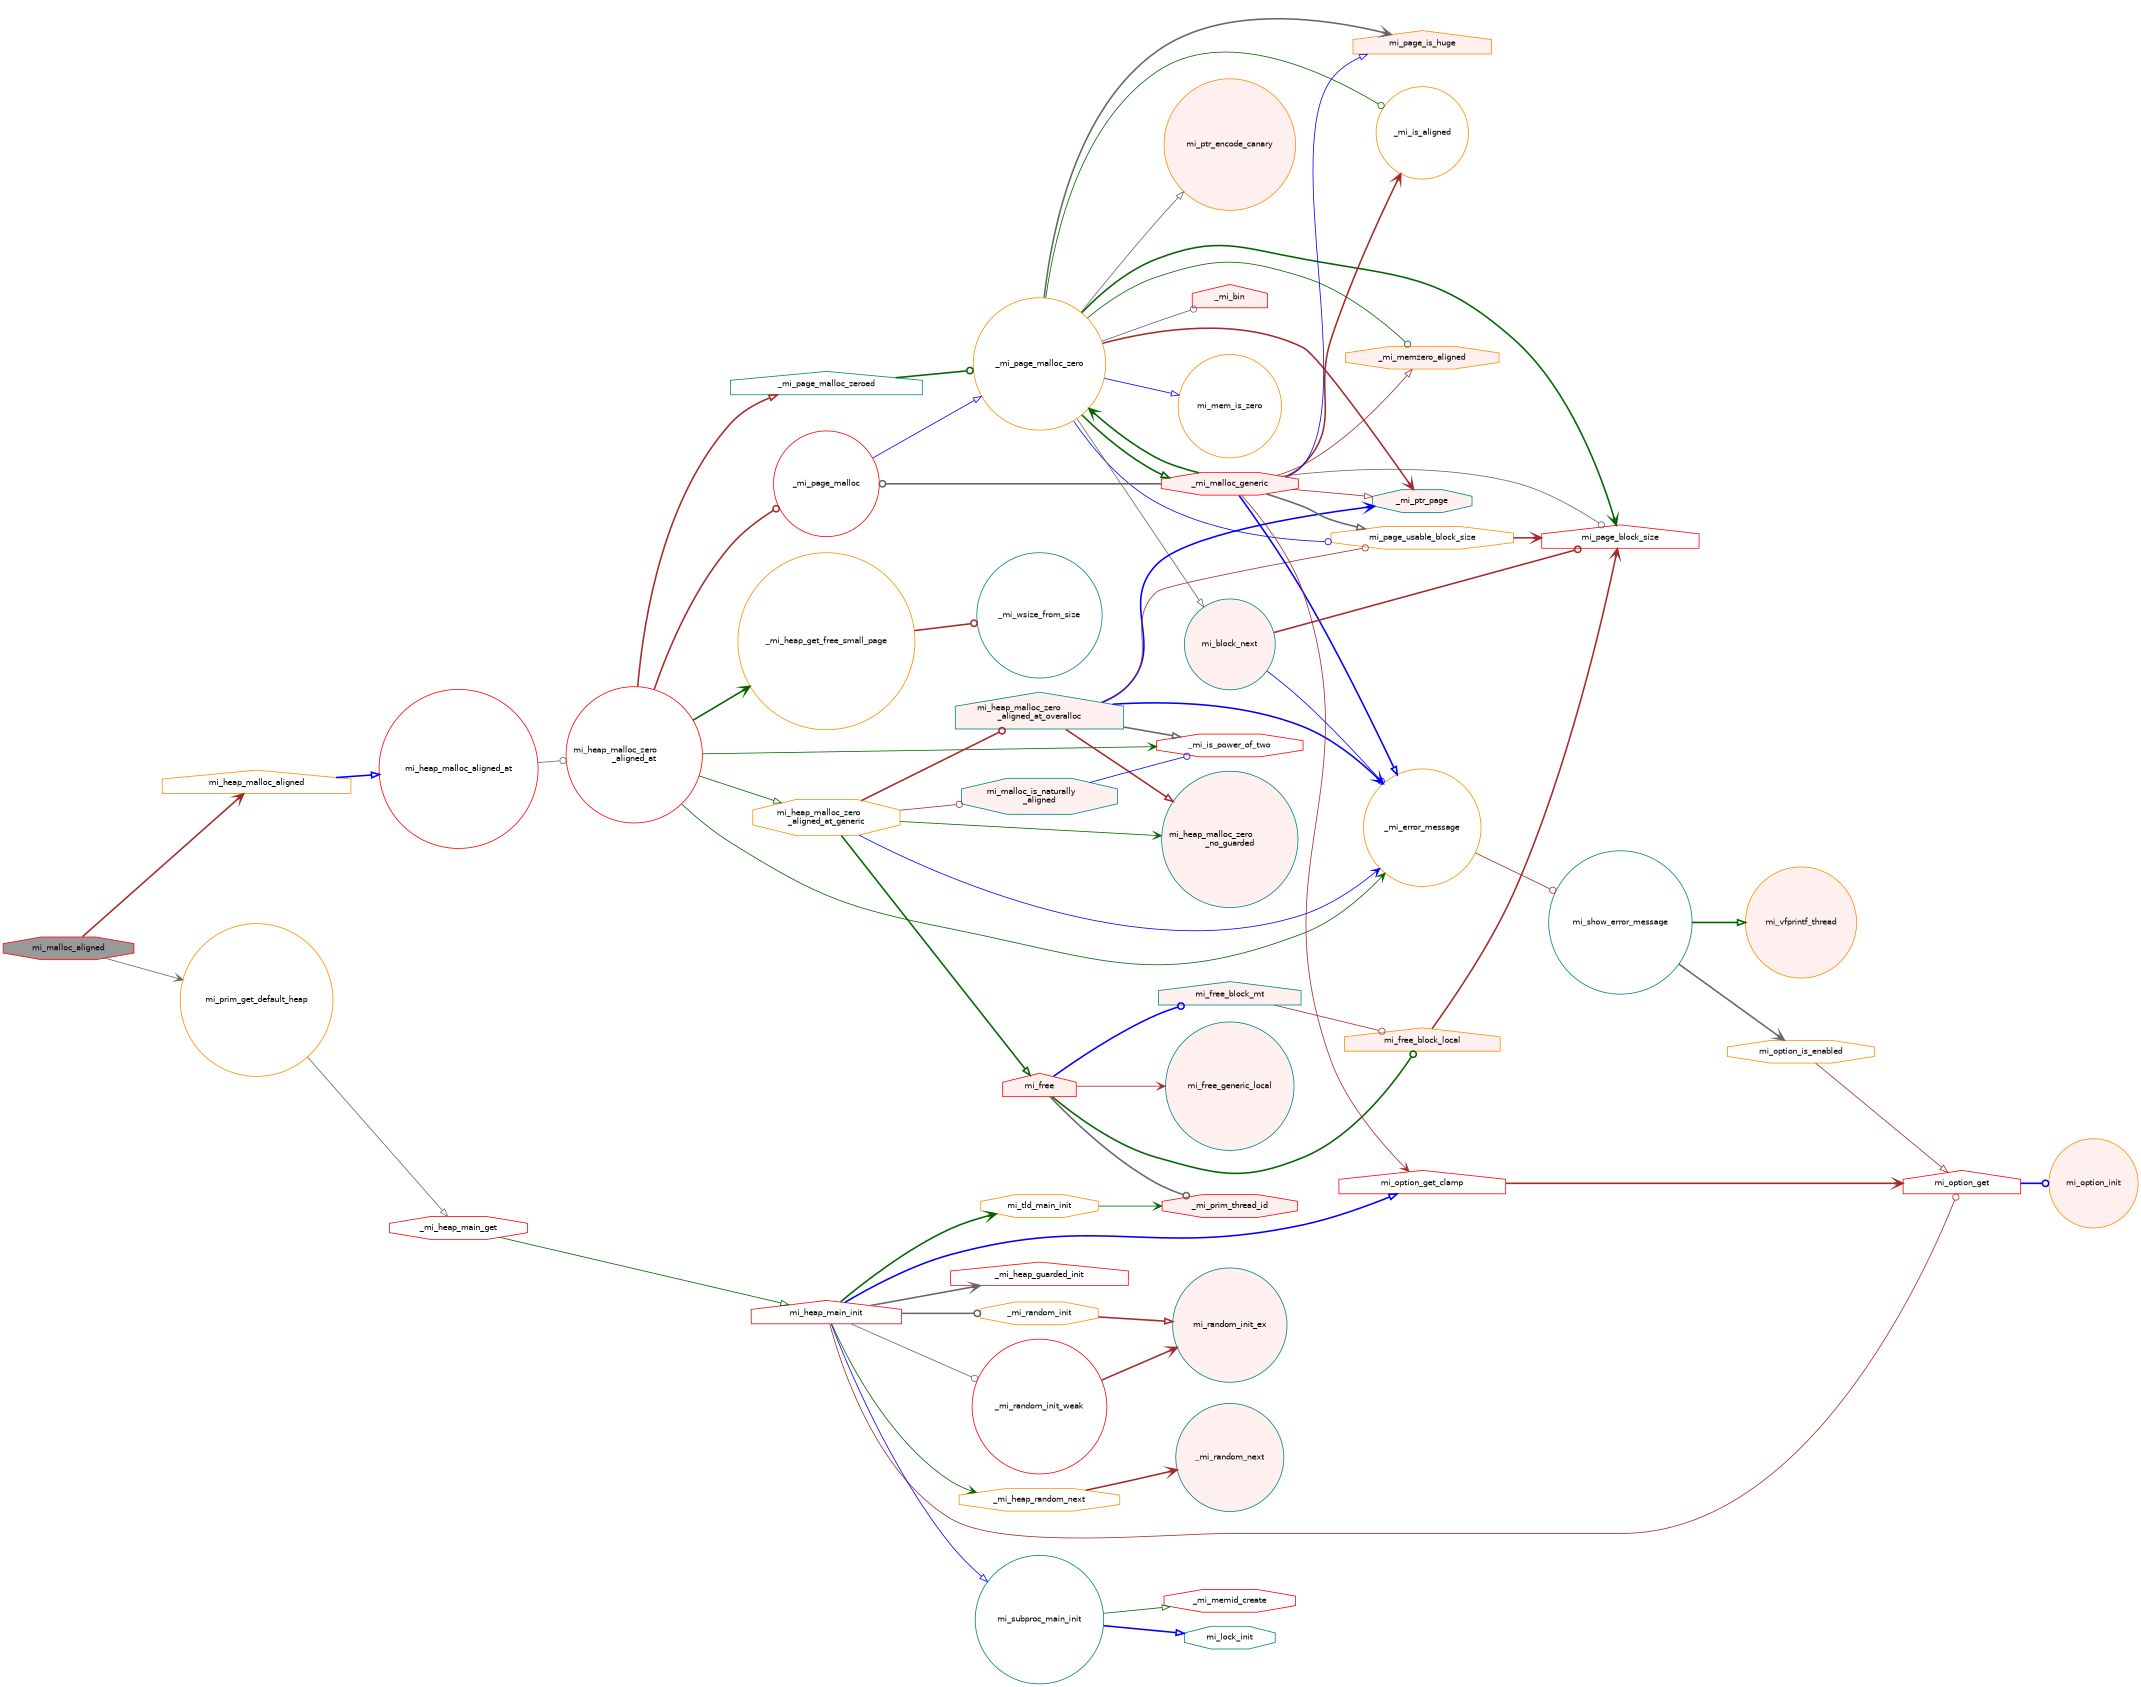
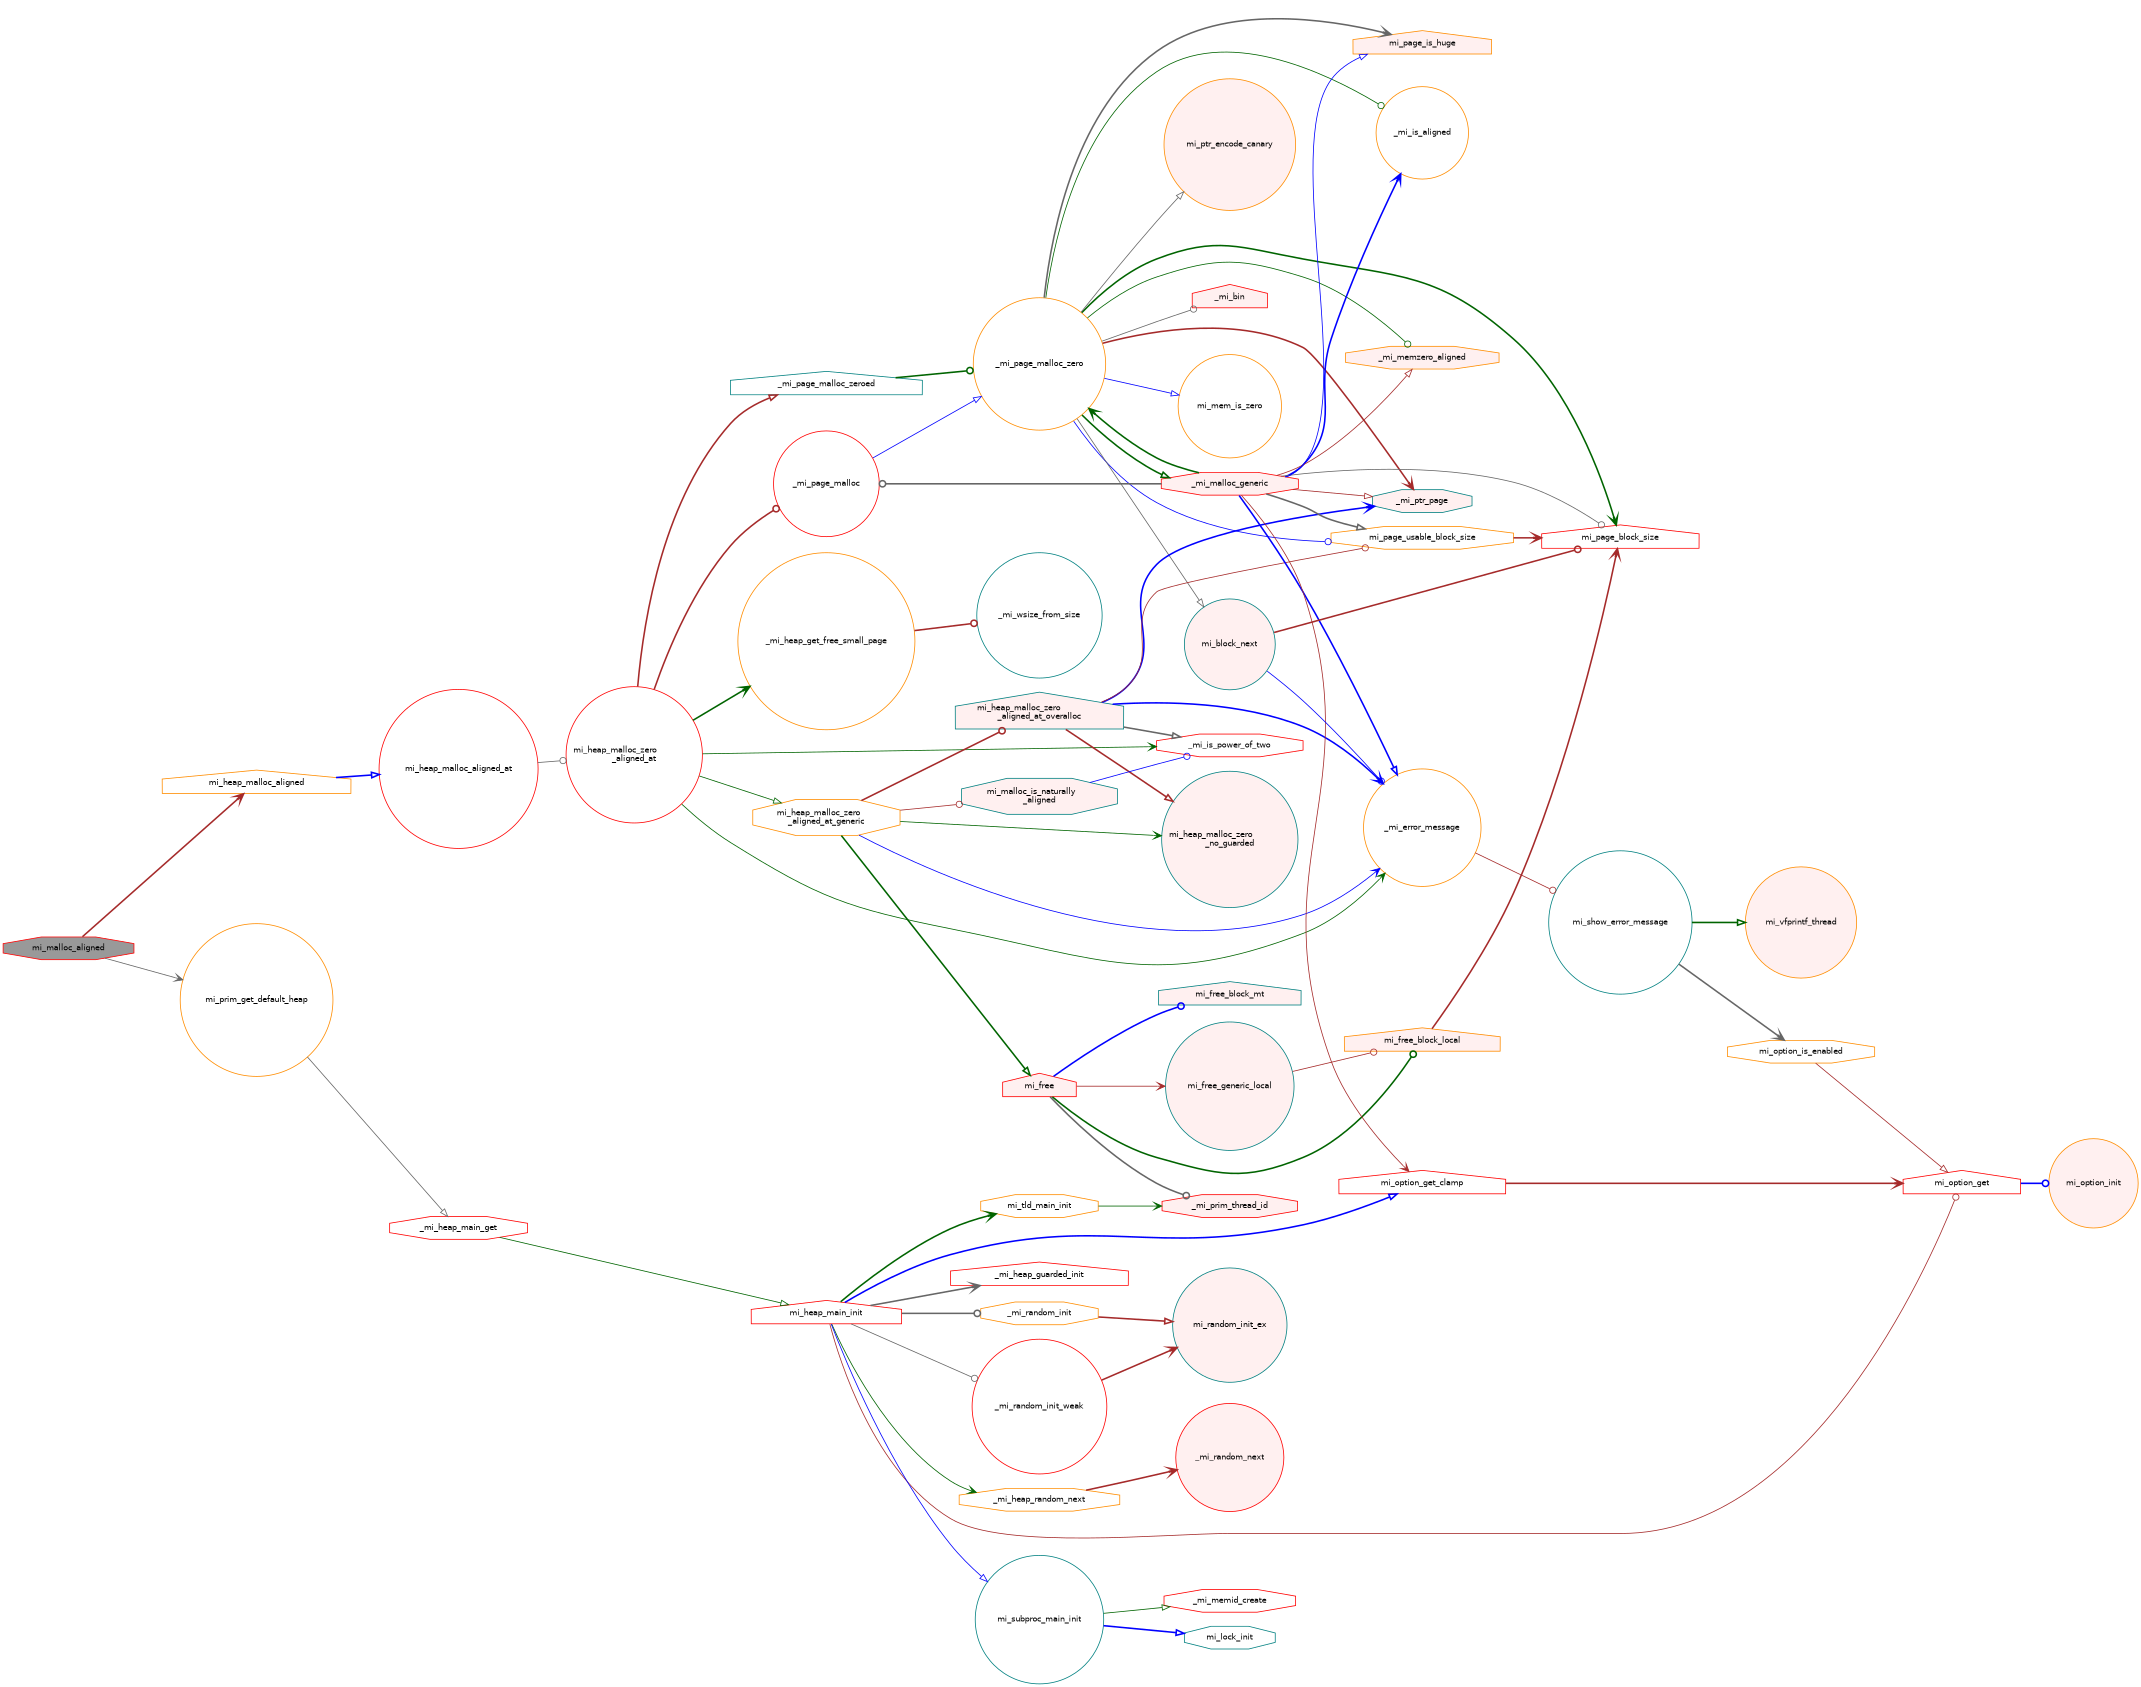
edge "_mi_malloc_generic" -> "_mi_is_aligned": color brown -> blue
edge "mi_free_block_mt" -> "mi_free_block_local": now "mi_free_generic_local" -> "mi_free_block_local"
node "_mi_random_next": color teal -> red
